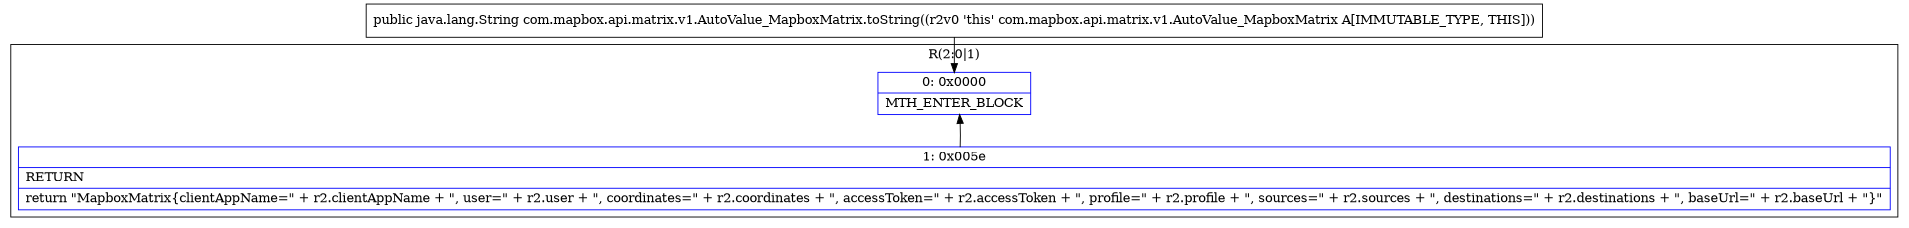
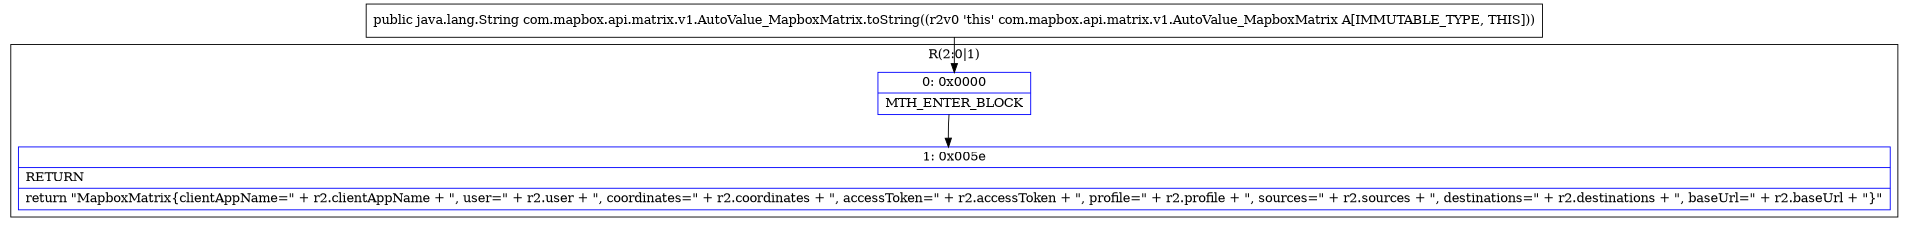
edge "1: 0x005e" -> "0: 0x0000": reversed
